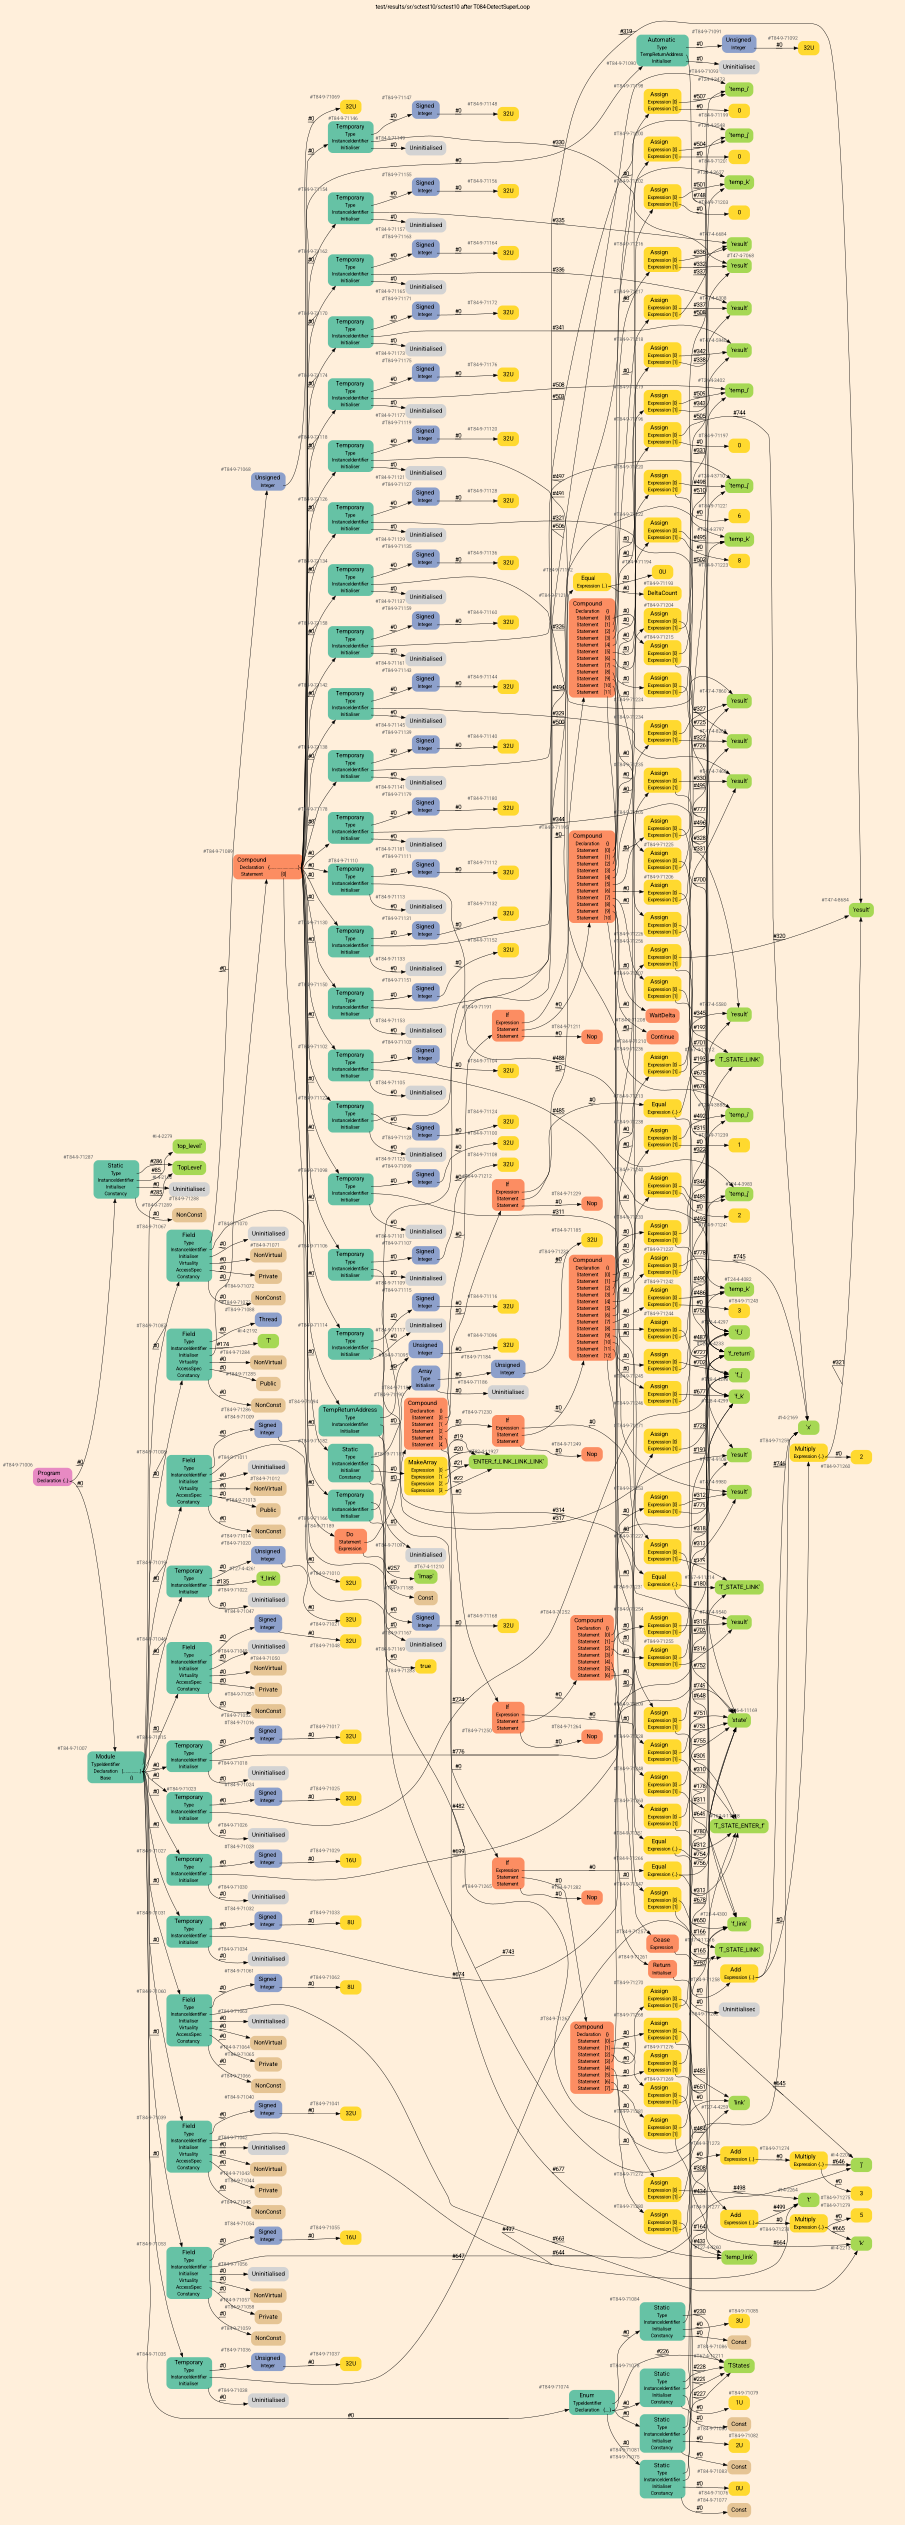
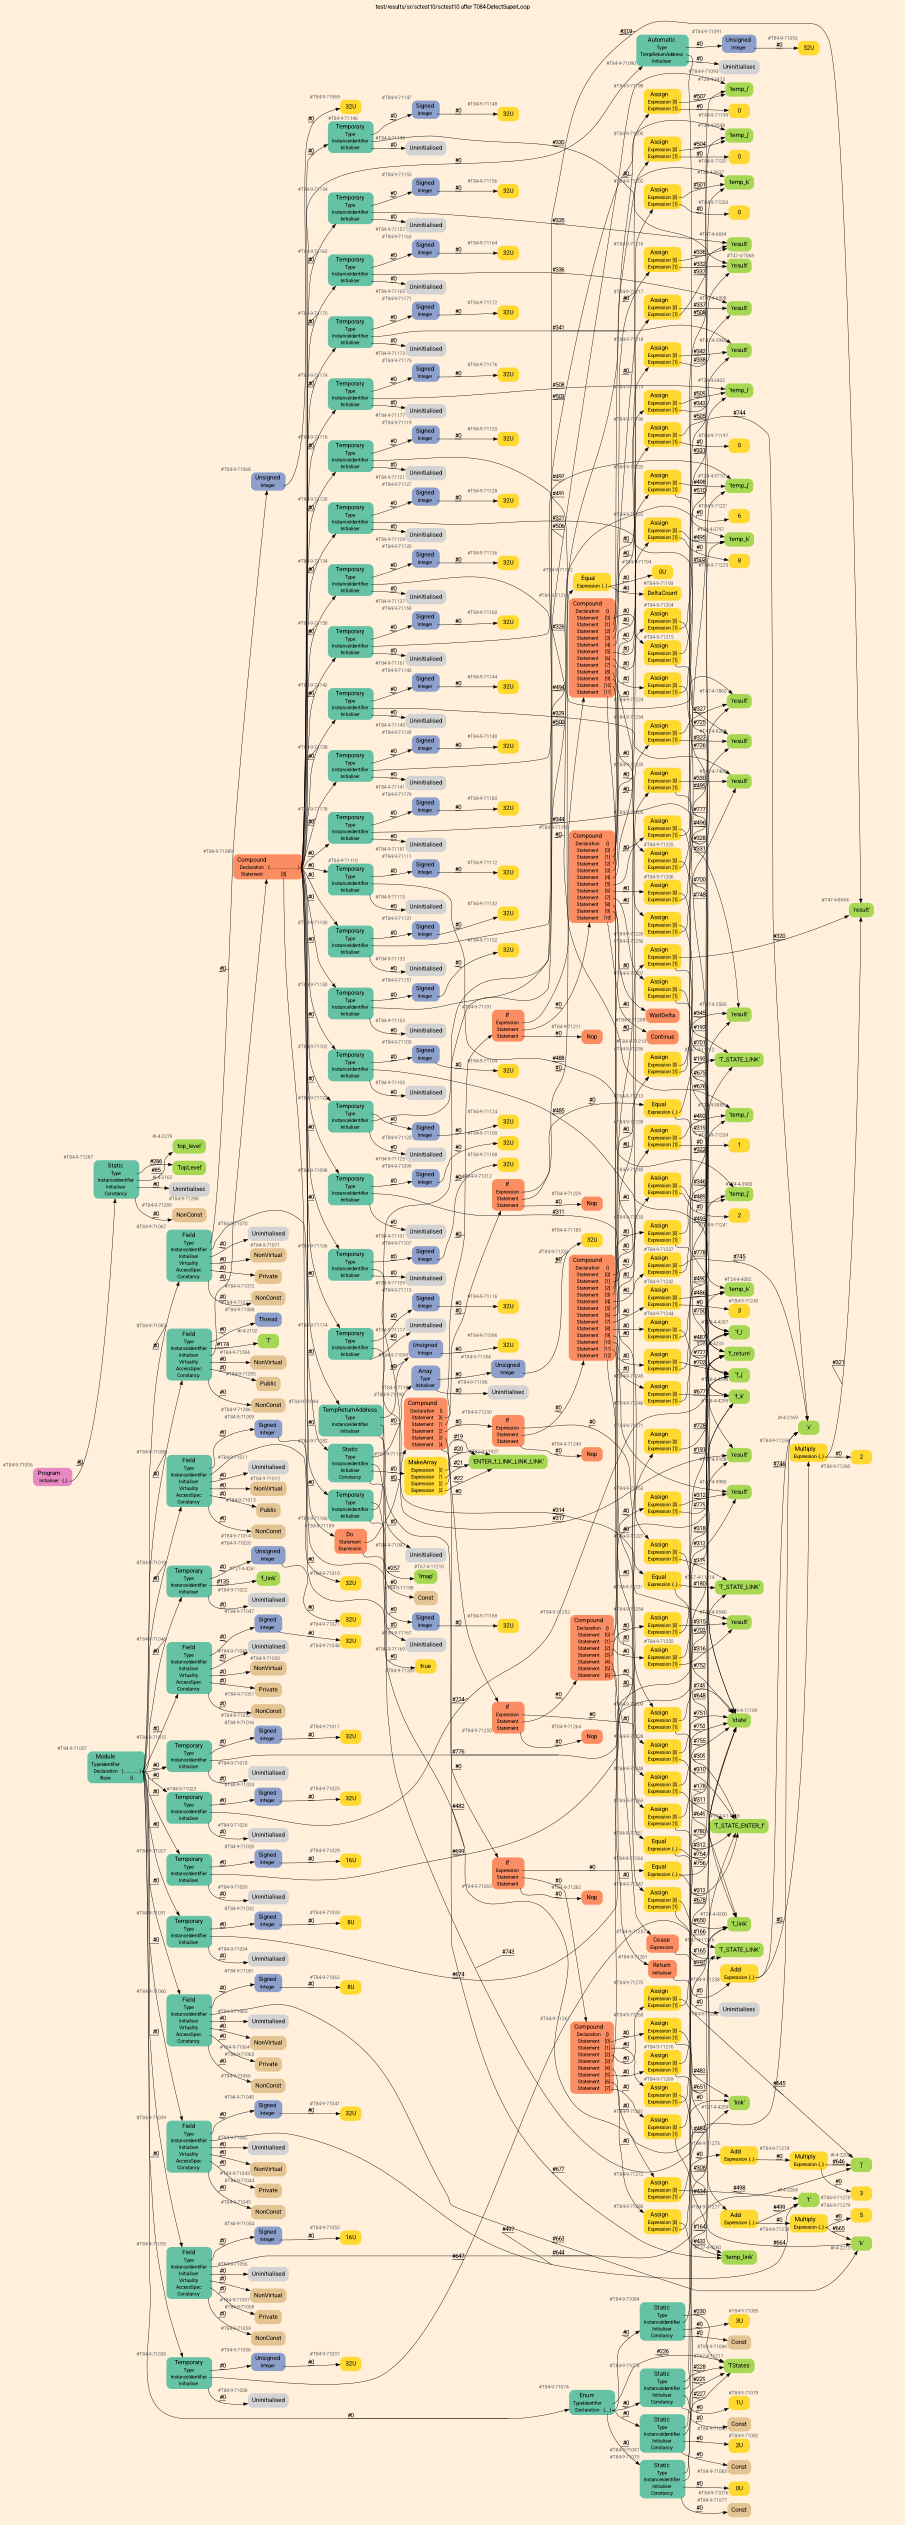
edge "Automatic" -> "'f_return'": now "Automatic" -> "'state'"
edge "Module" -> "'TopLevel'": removed, label "#285"
node "Program": text "Declaration" -> "Initialiser"
edge "Program" -> "Module": removed, label "#0"
